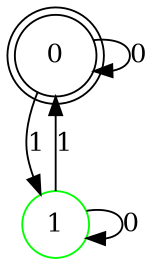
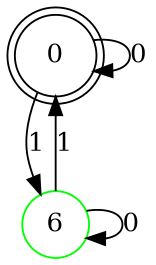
node "1": label "1" -> "6"
